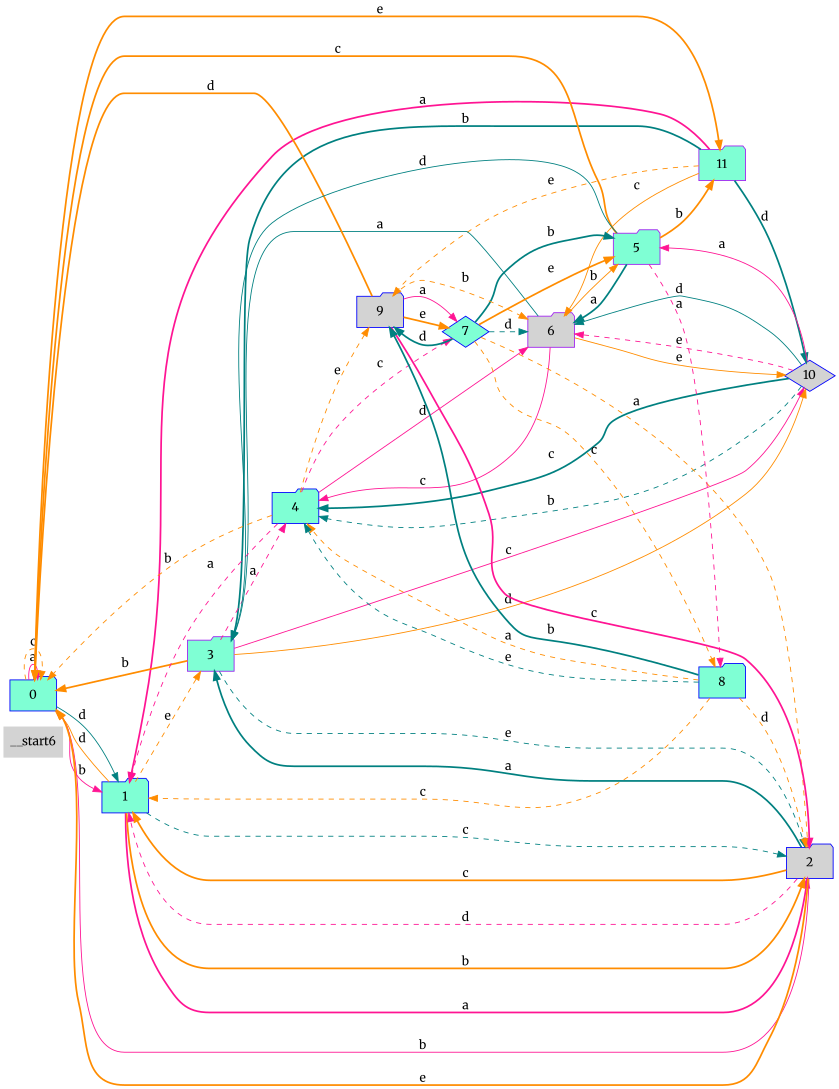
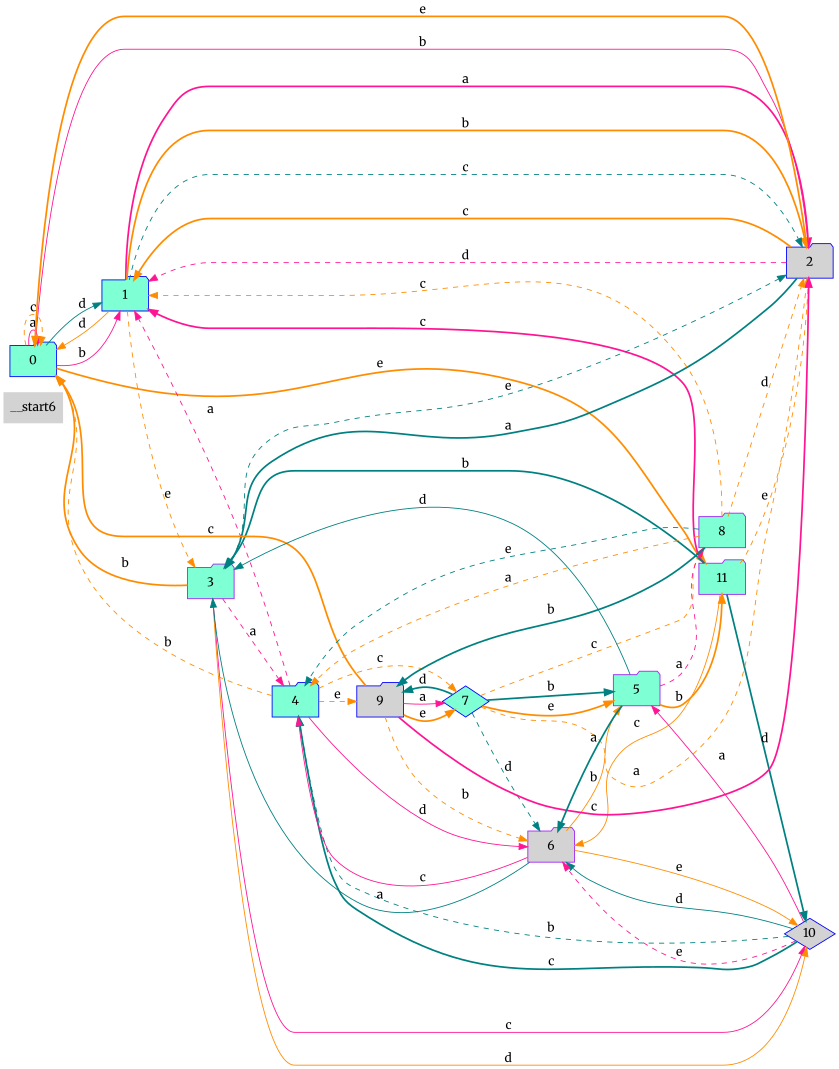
edge "5" -> "0": removed, label "c"
edge "9" -> "0": label "d" -> "c"
edge "11" -> "1": label "a" -> "c"
edge "11" -> "9": now "11" -> "2"
edge "4" -> "7": color deeppink -> darkorange
node "8": color blue -> purple
